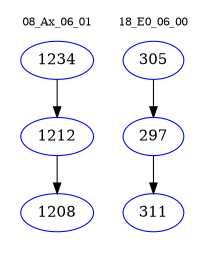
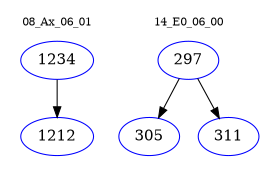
cluster "18_E0_06_00": label "18_E0_06_00" -> "14_E0_06_00"
edge "305" -> "297": reversed
node "1208": removed
